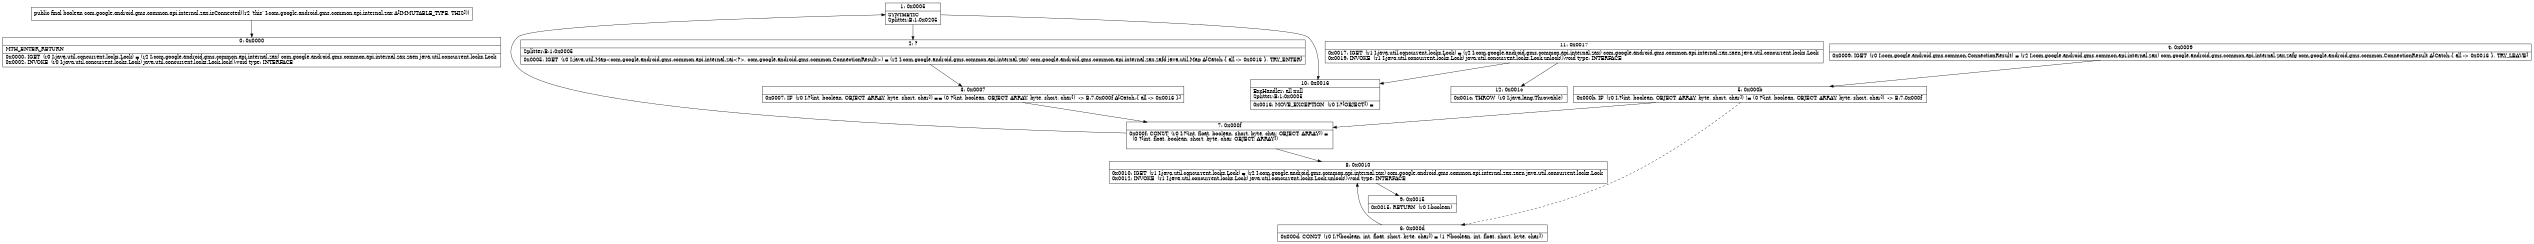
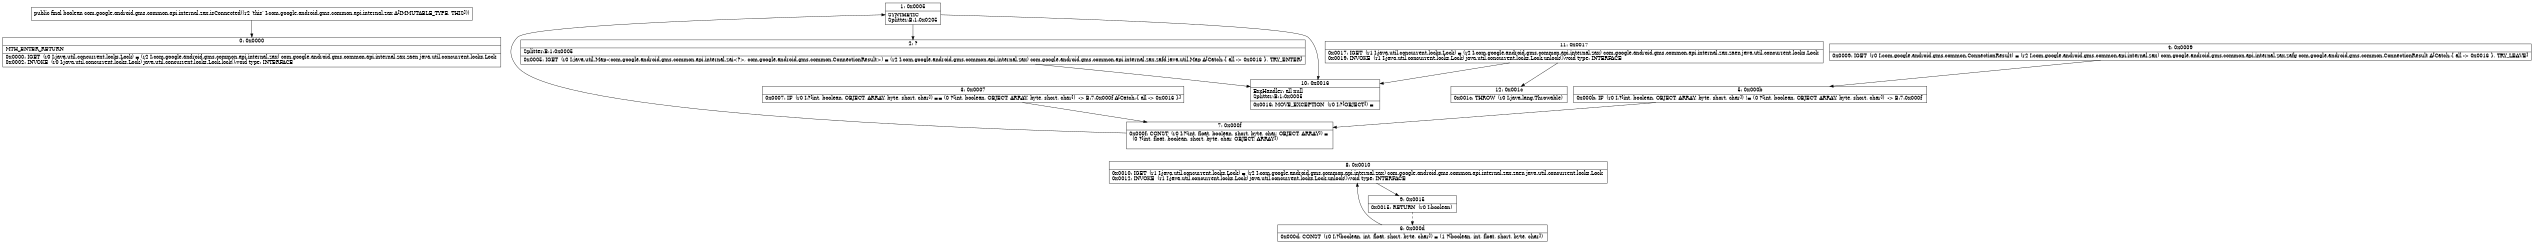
edge "2: ?" -> "3: 0x0007": now "2: ?" -> "10: 0x0016"
edge "7: 0x000f" -> "8: 0x0010": removed
edge "5: 0x000b" -> "6: 0x000d": now "9: 0x0015" -> "6: 0x000d"
